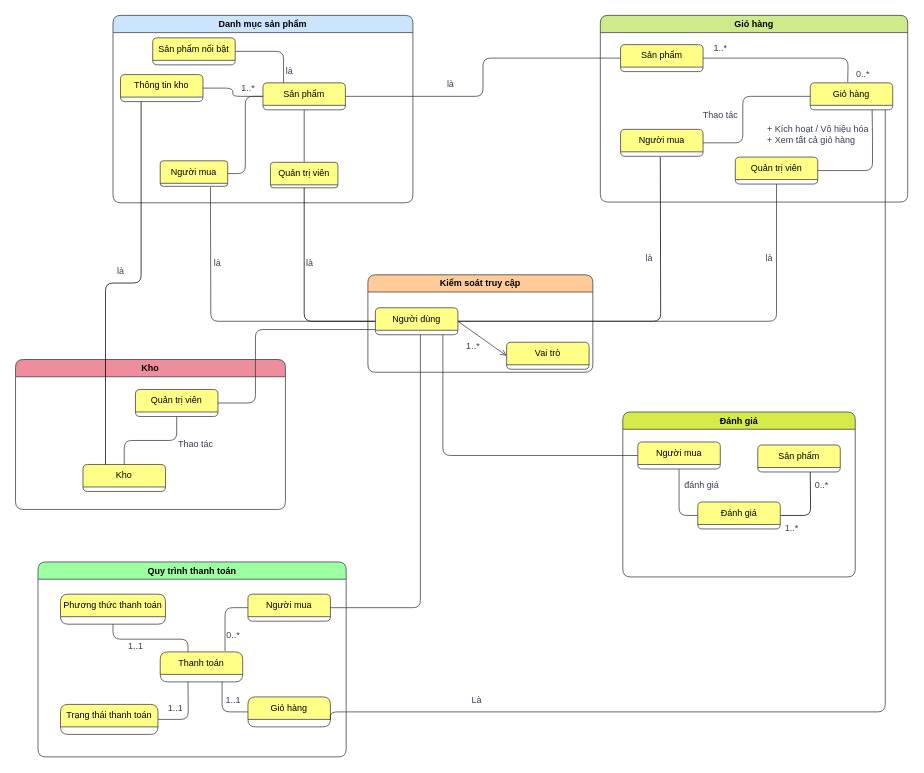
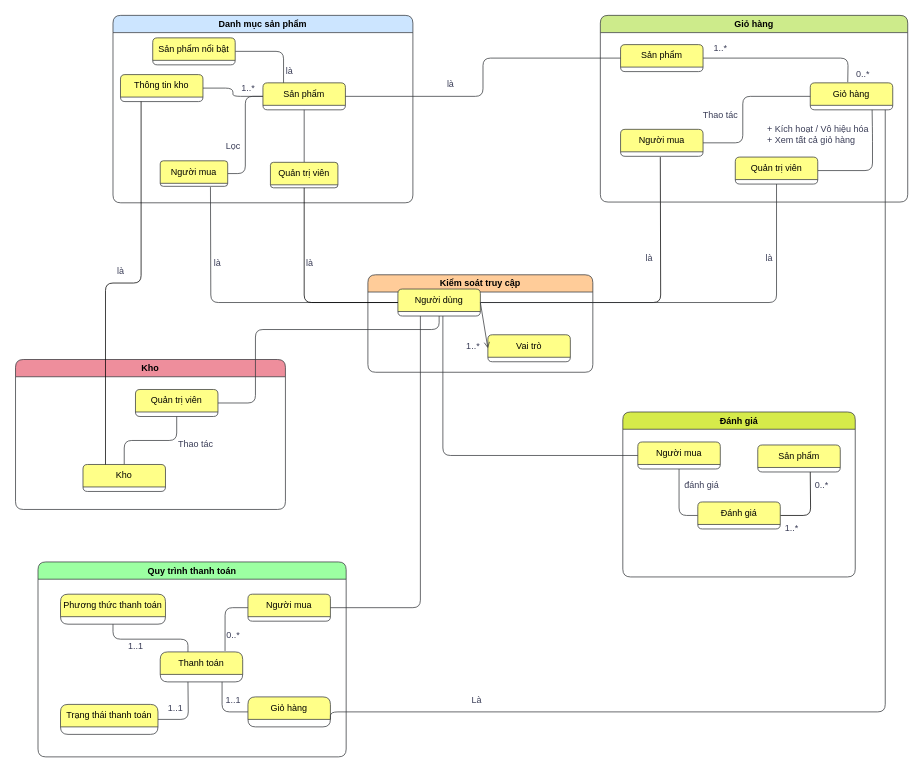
node "Lọc": added
node "Người dùng": moved (417, 321) -> (439, 303)
node "Vai trò": moved (548, 356) -> (529, 348)
